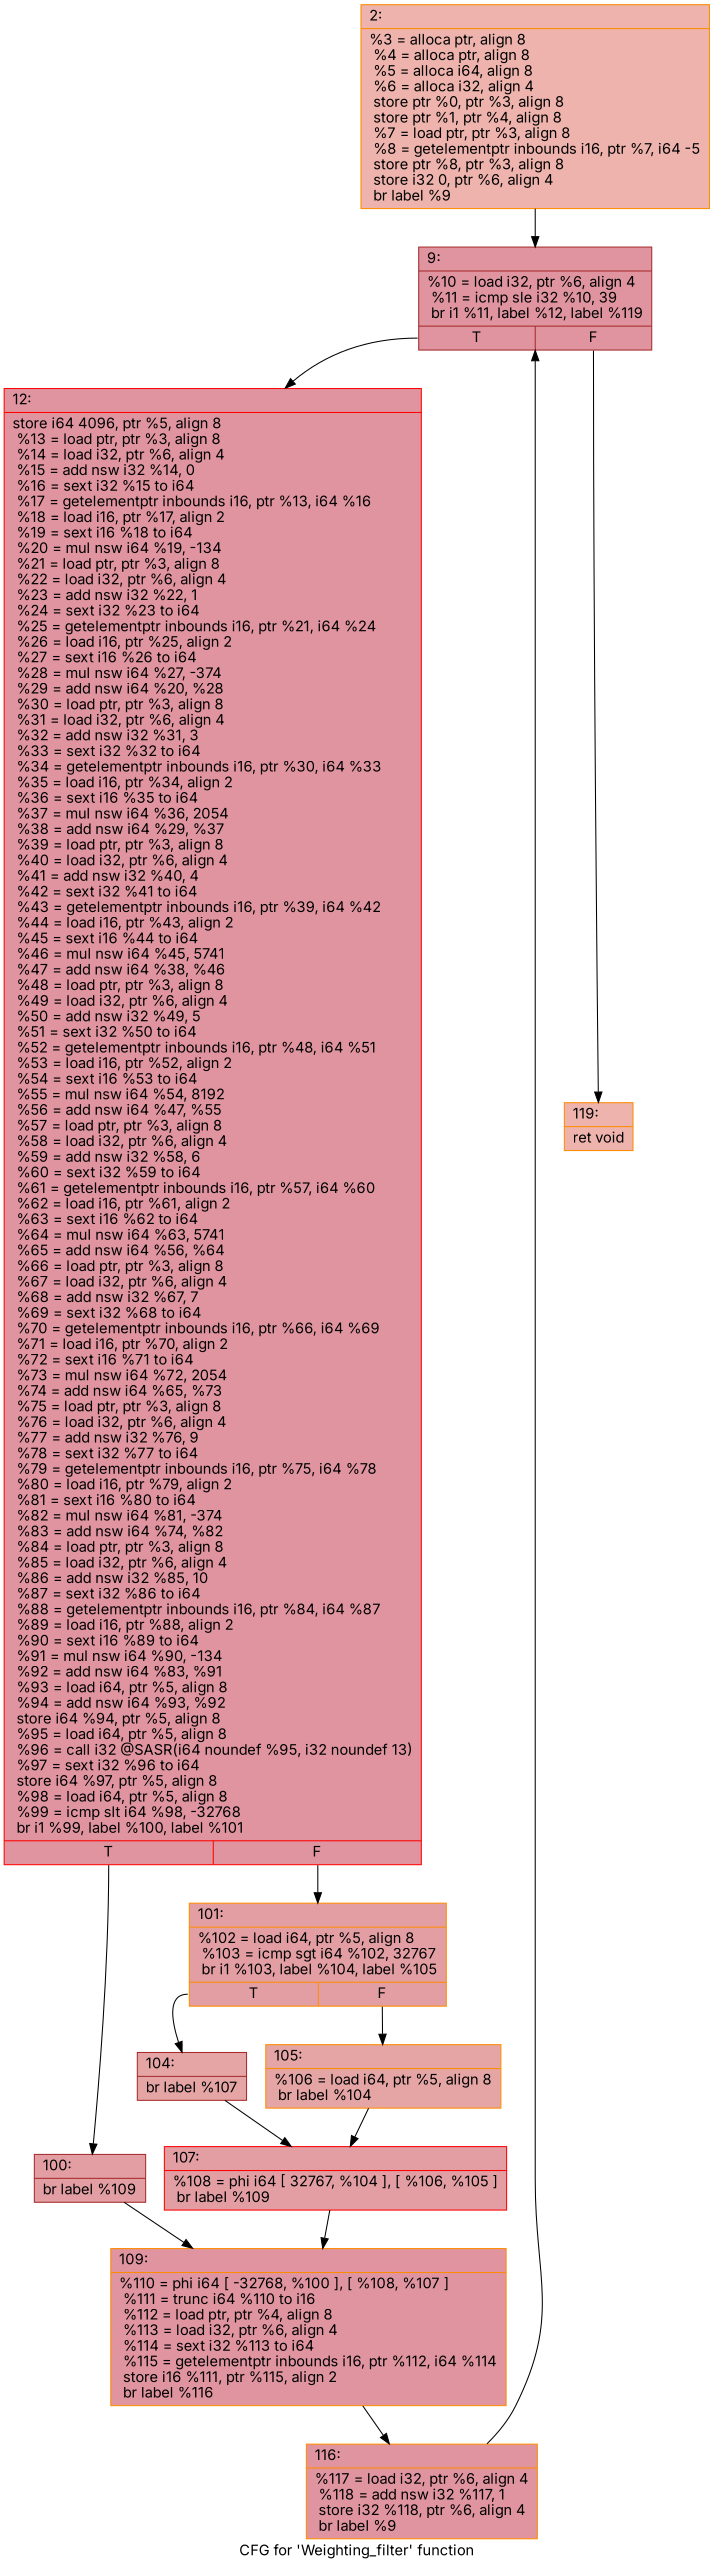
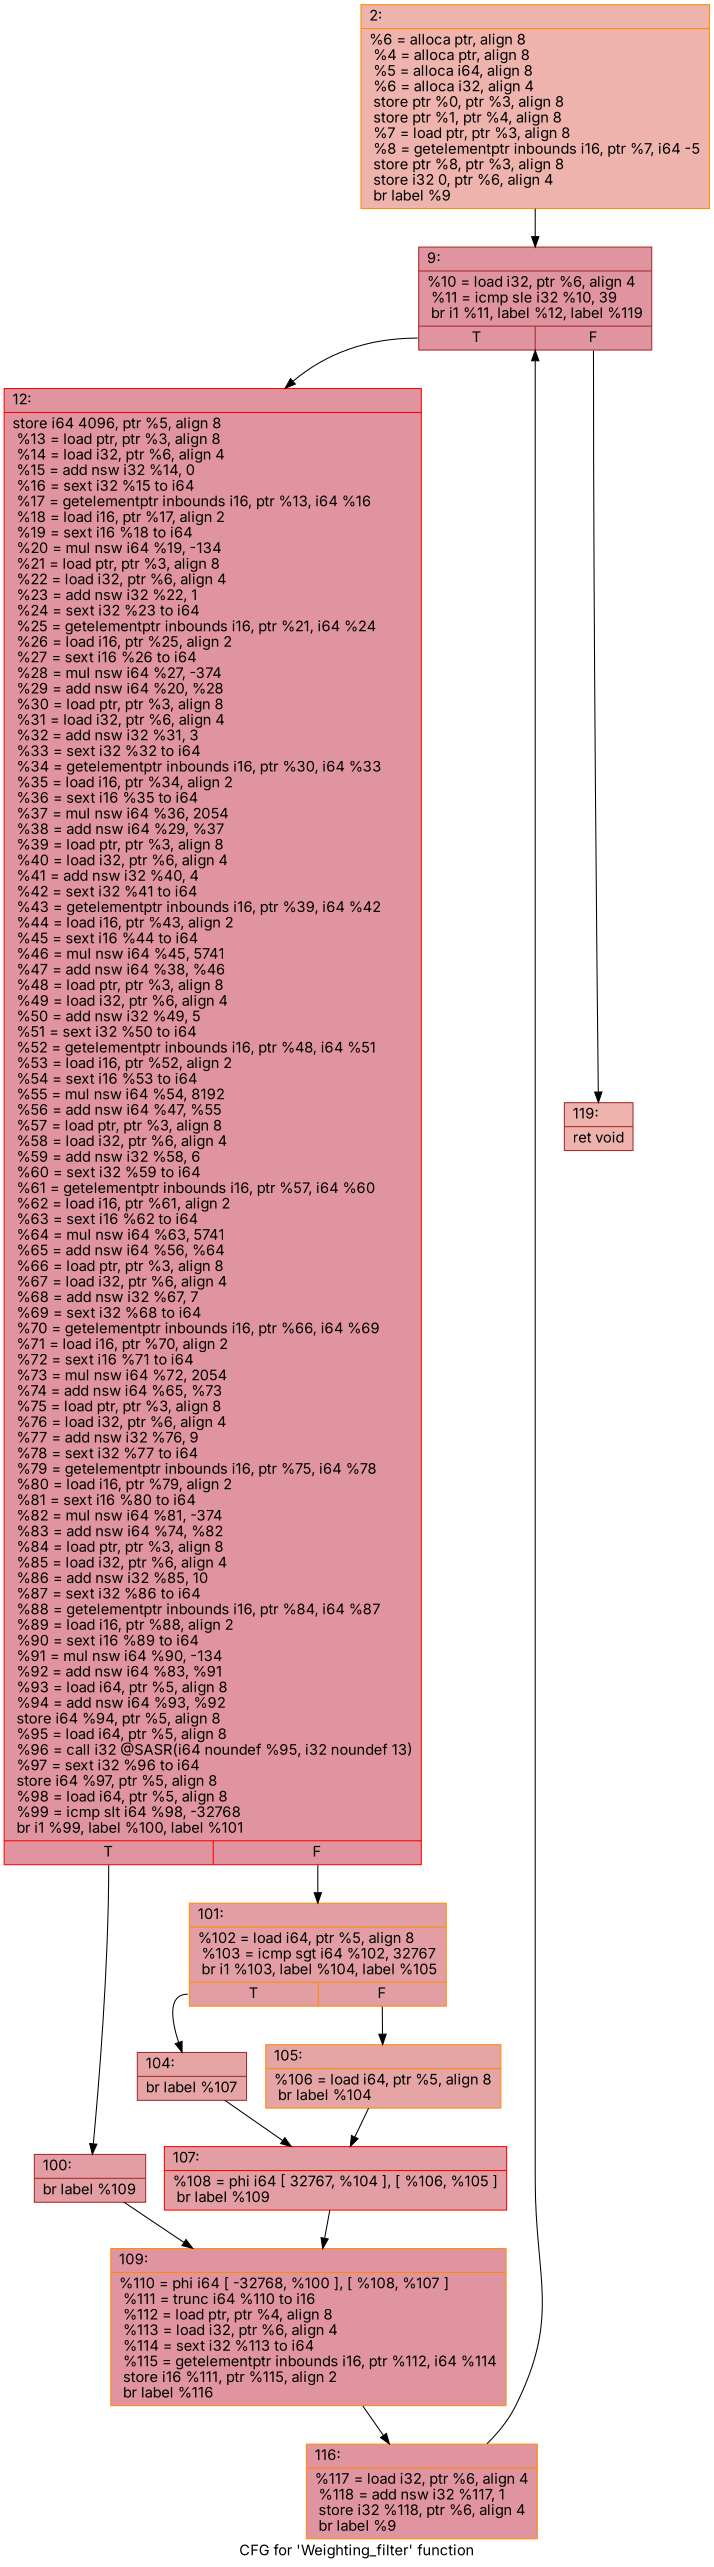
node "2:": text "%3 = alloca ptr, align 8" -> "%6 = alloca ptr, align 8"
node "119:": color darkorange -> brown
